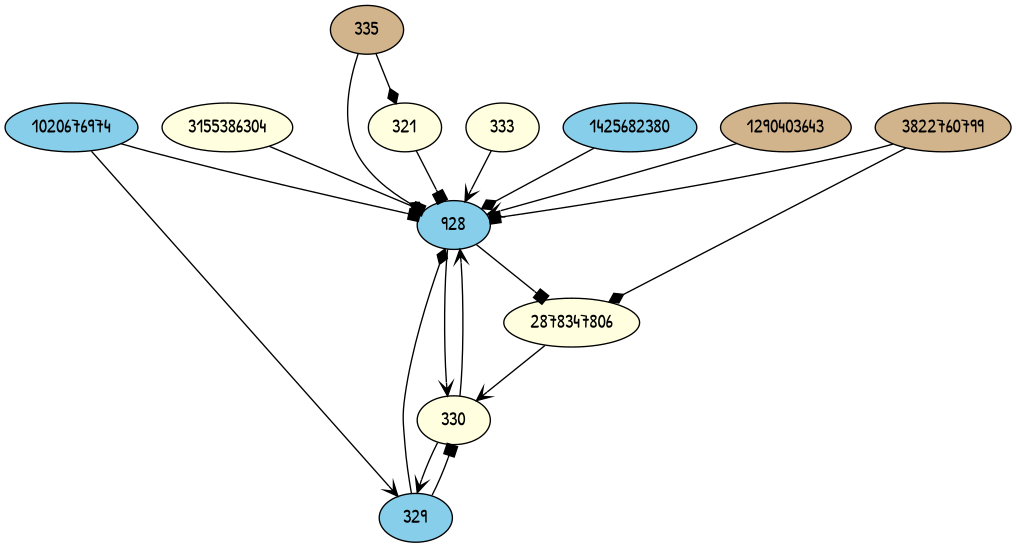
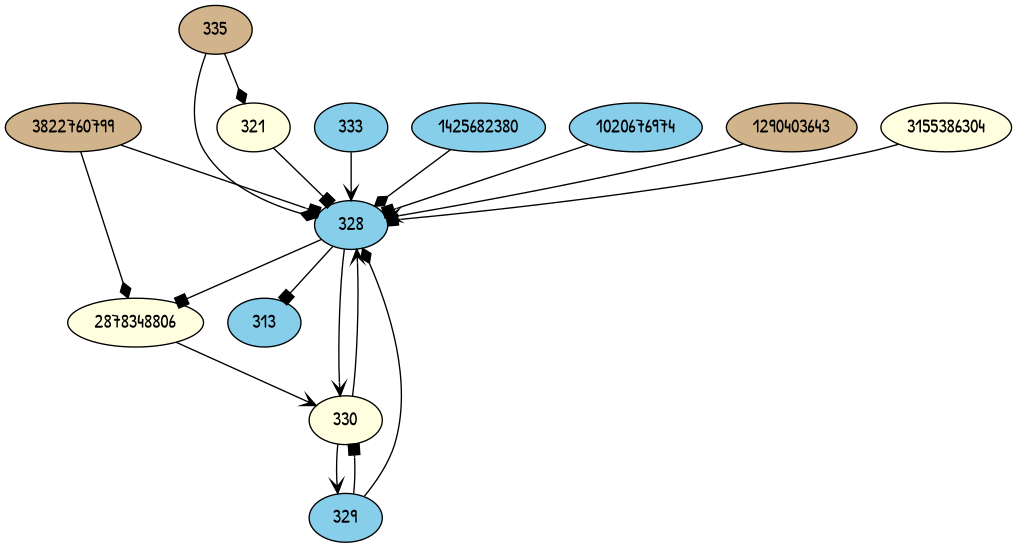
node "333": fillcolor lightyellow -> skyblue
node "928": label "928" -> "328"
edge "1020676974" -> "329": removed
node "313": added
node "2878347806": label "2878347806" -> "2878348806"
